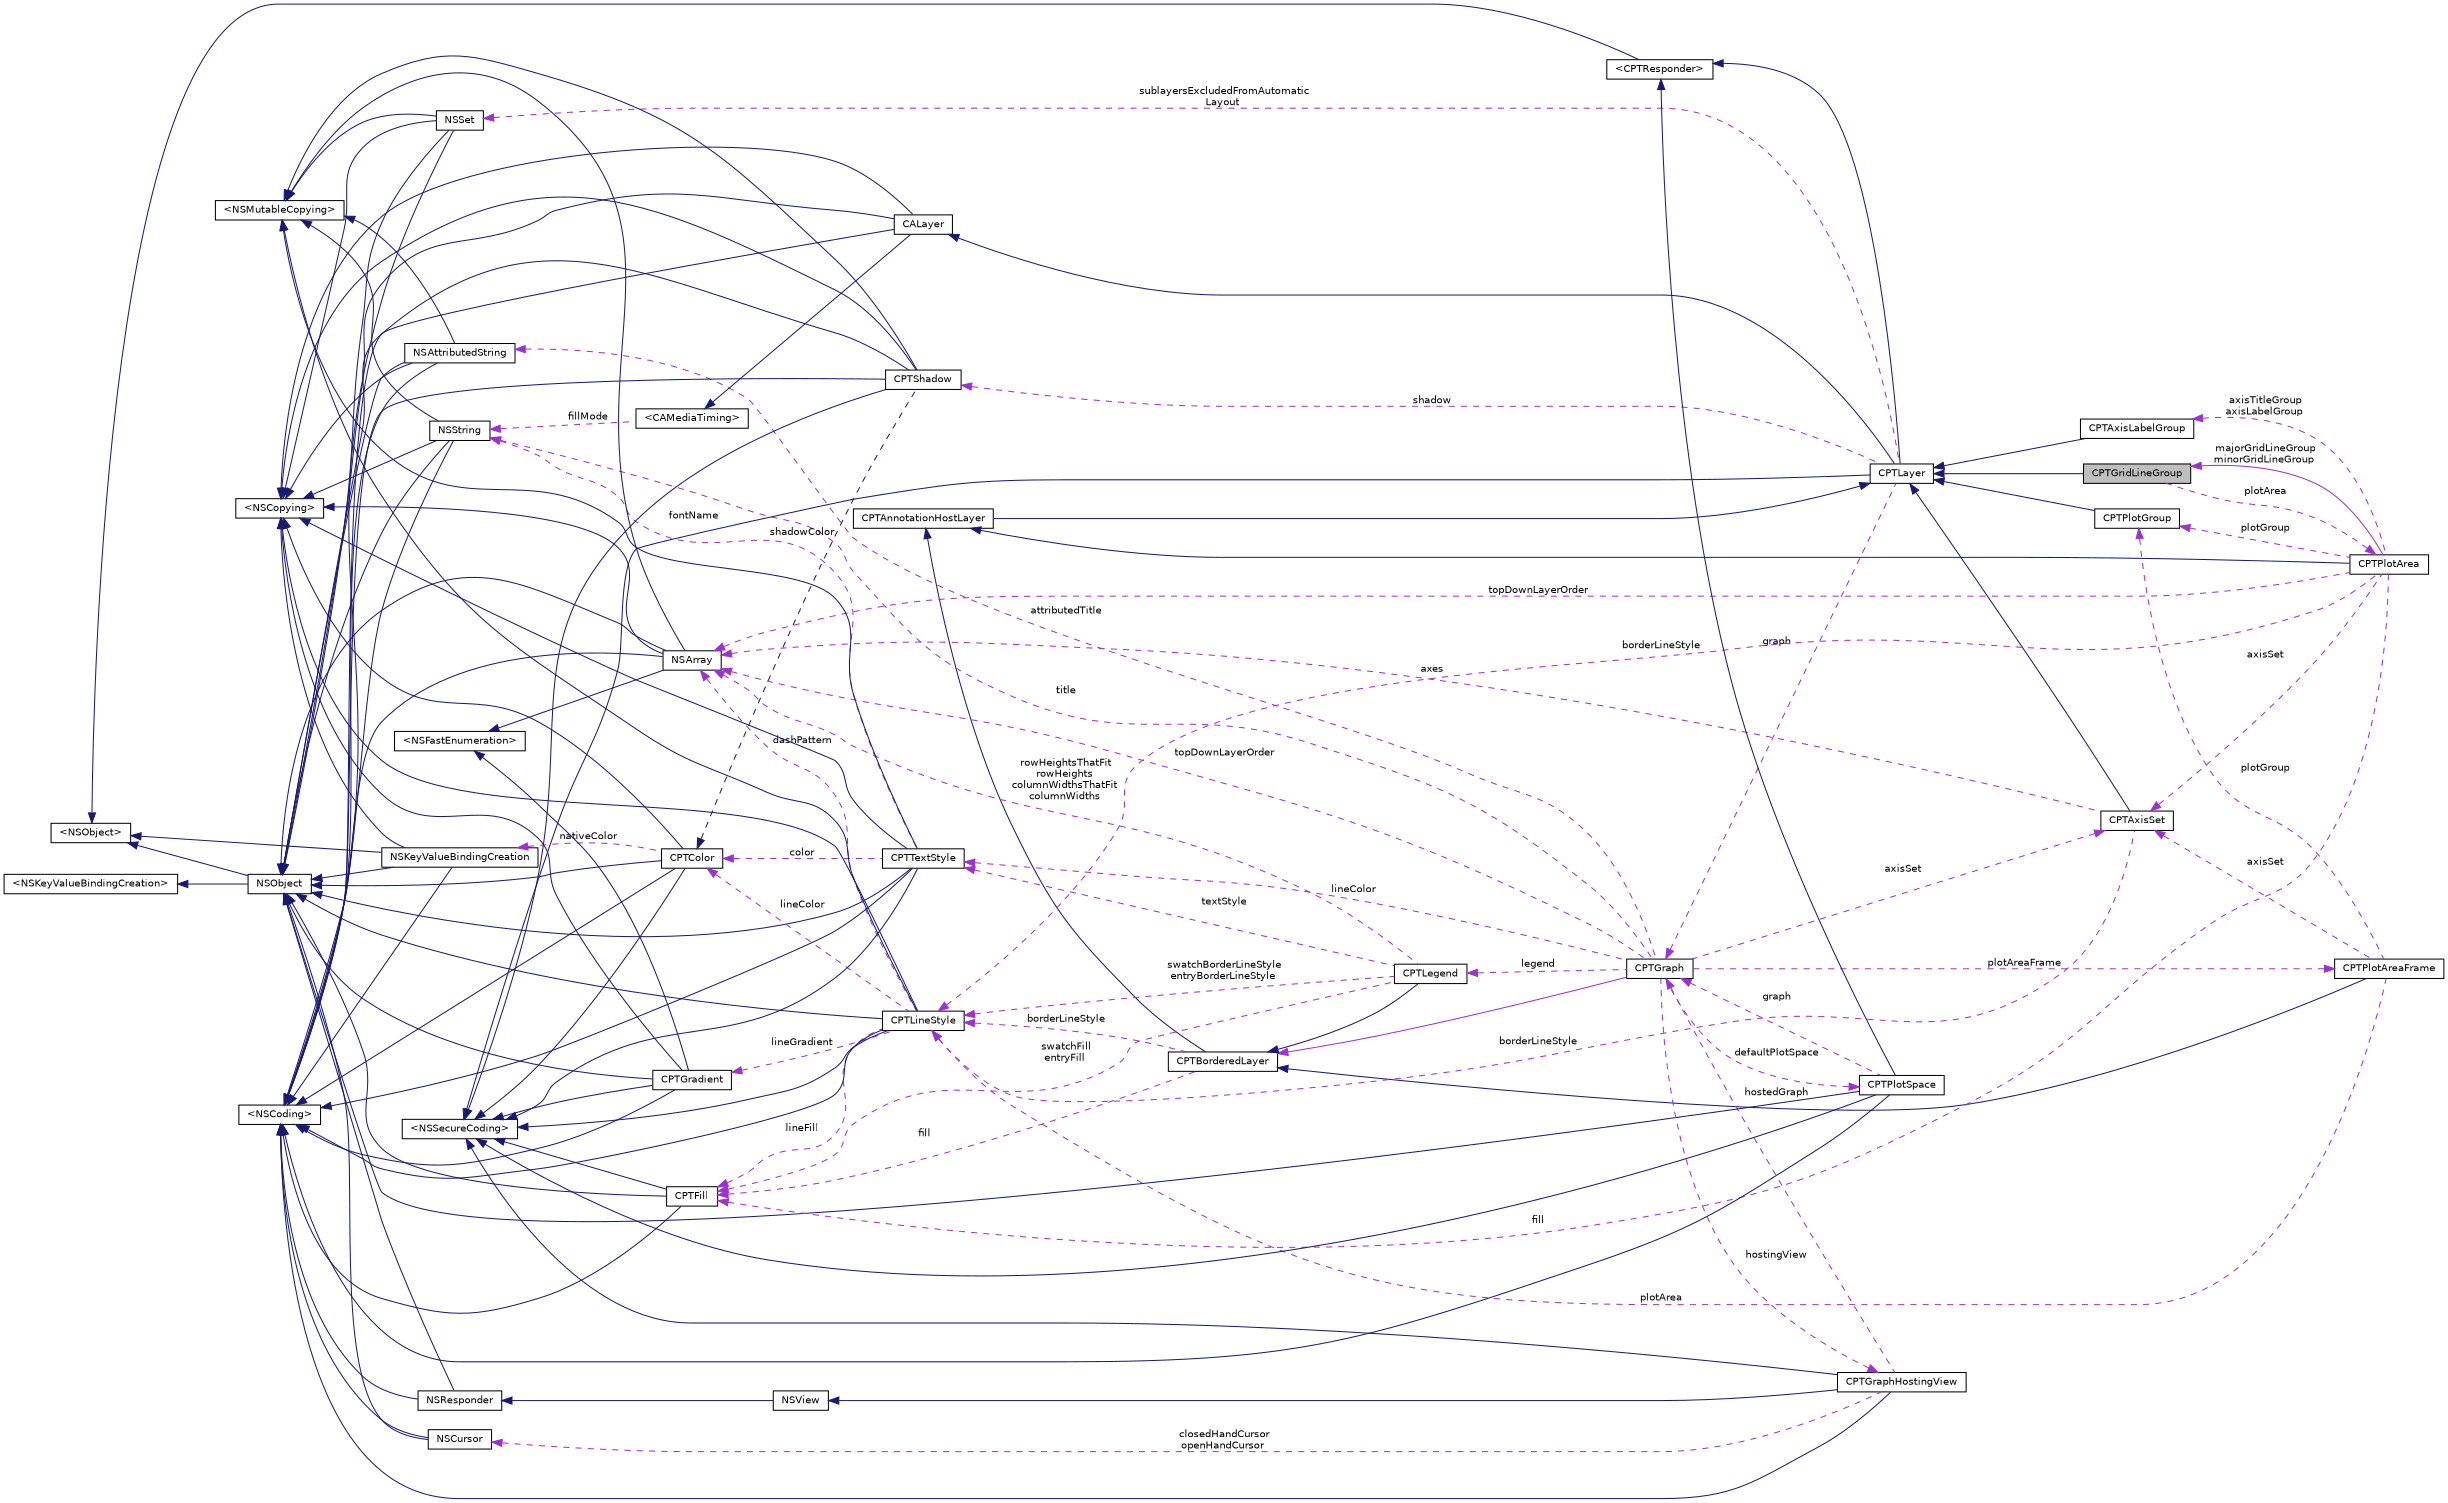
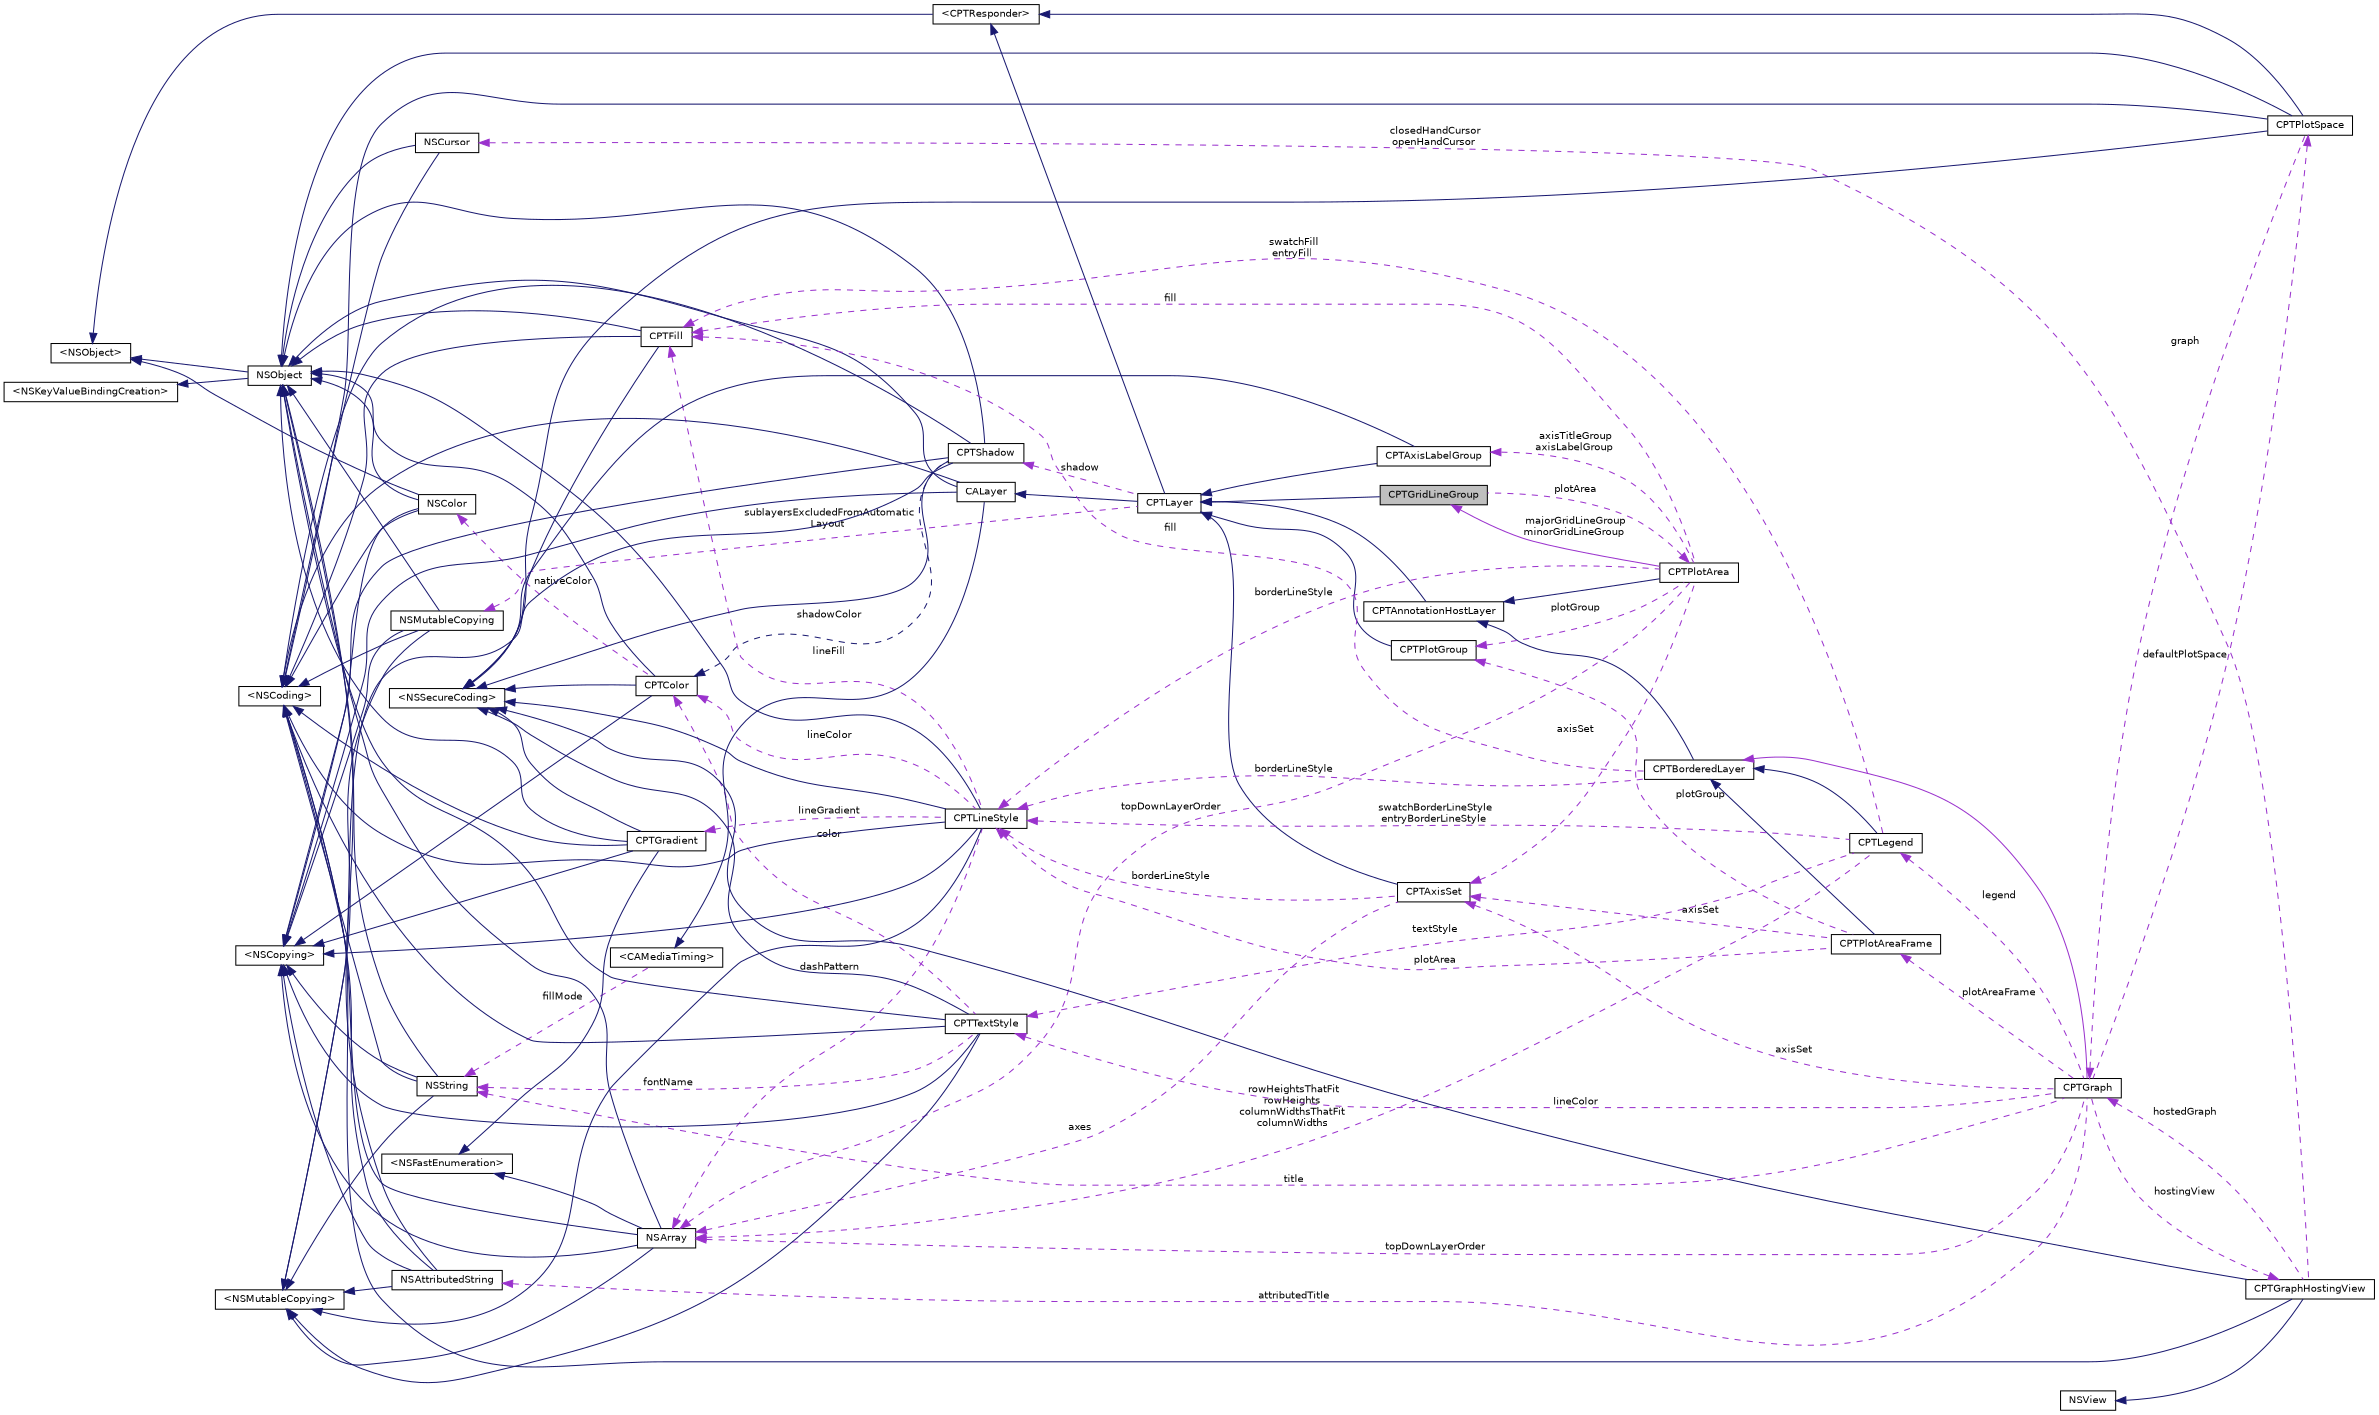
node "NSSet": label "NSSet" -> "NSMutableCopying"
edge "CPTLayer" -> "<NSSecureCoding>": now "CPTAxisLabelGroup" -> "<NSSecureCoding>"
edge "CPTLayer" -> "CPTGraph": removed, label "graph"
node "NSKeyValueBindingCreation": label "NSKeyValueBindingCreation" -> "NSColor"
edge "CPTColor" -> "<NSCoding>": removed
node "NSResponder": removed
